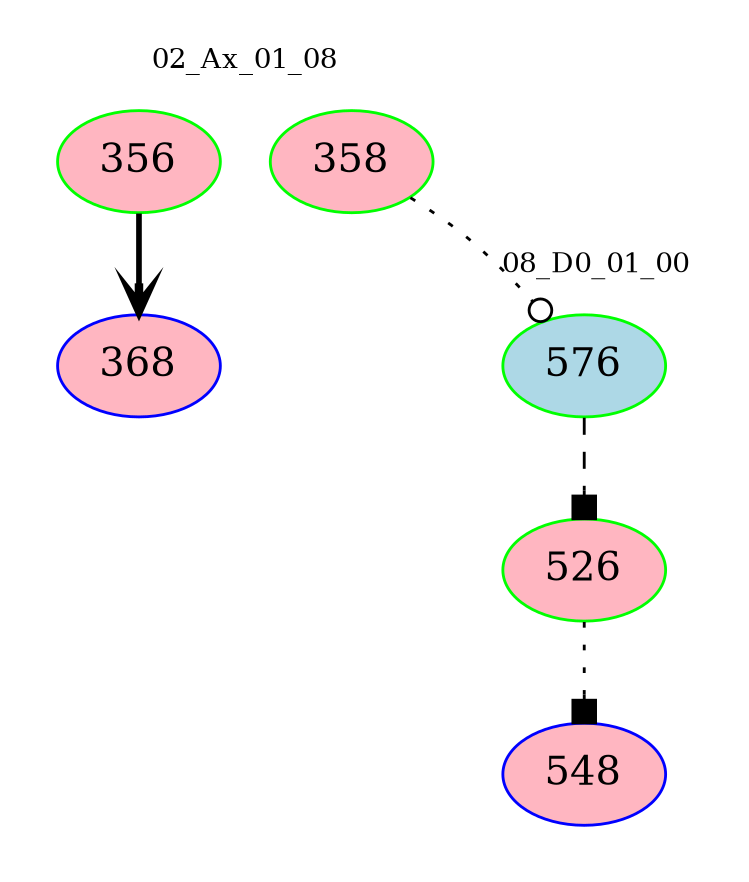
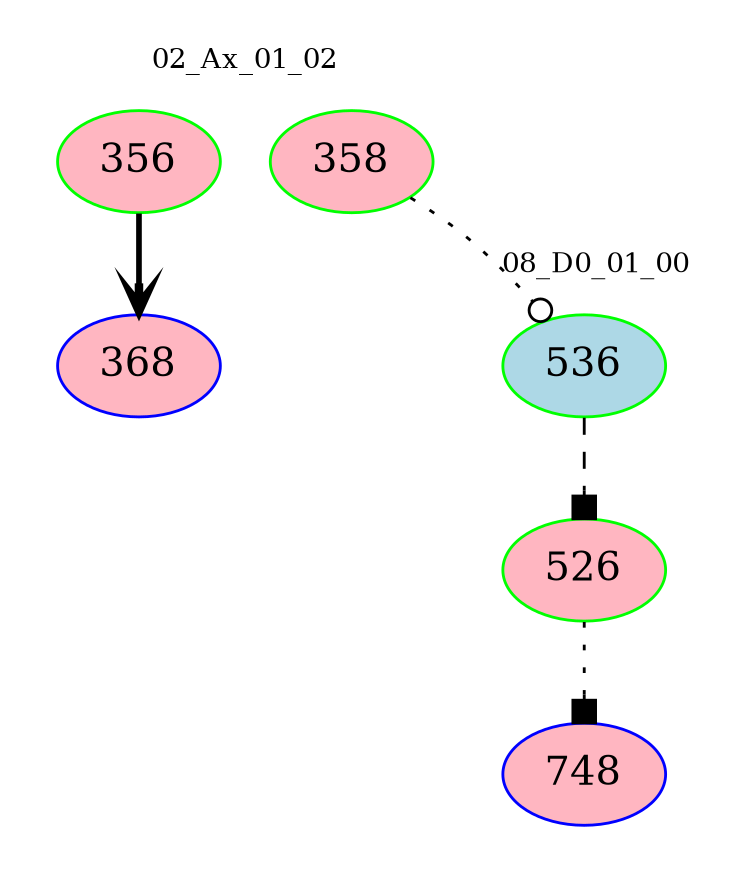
cluster "02_Ax_01_08": label "02_Ax_01_08" -> "02_Ax_01_02"
node "576": label "576" -> "536"
node "548": label "548" -> "748"
